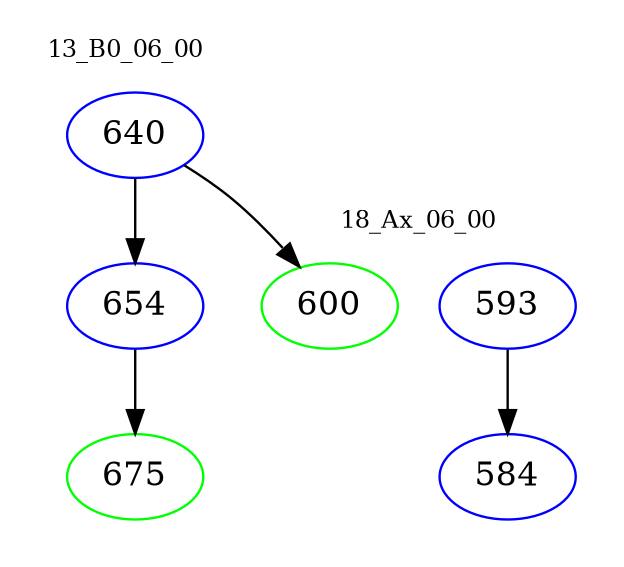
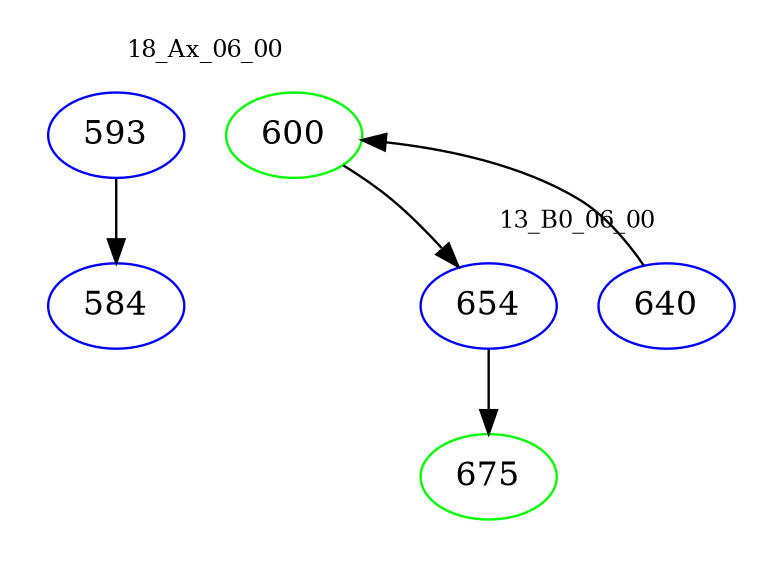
edge "640" -> "654": now "600" -> "654"
